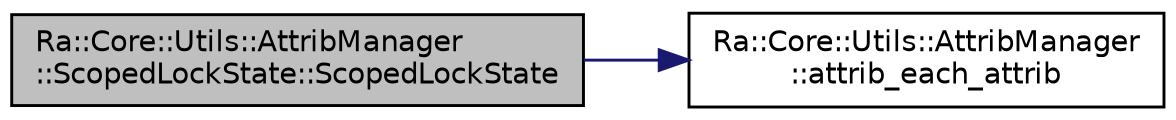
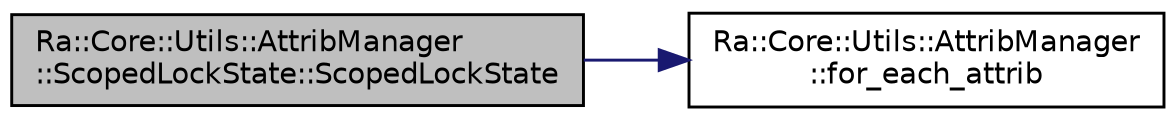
node "Ra::Core::Utils::AttribManager ::attrib_each_attrib": label "Ra::Core::Utils::AttribManager ::attrib_each_attrib" -> "Ra::Core::Utils::AttribManager ::for_each_attrib"
